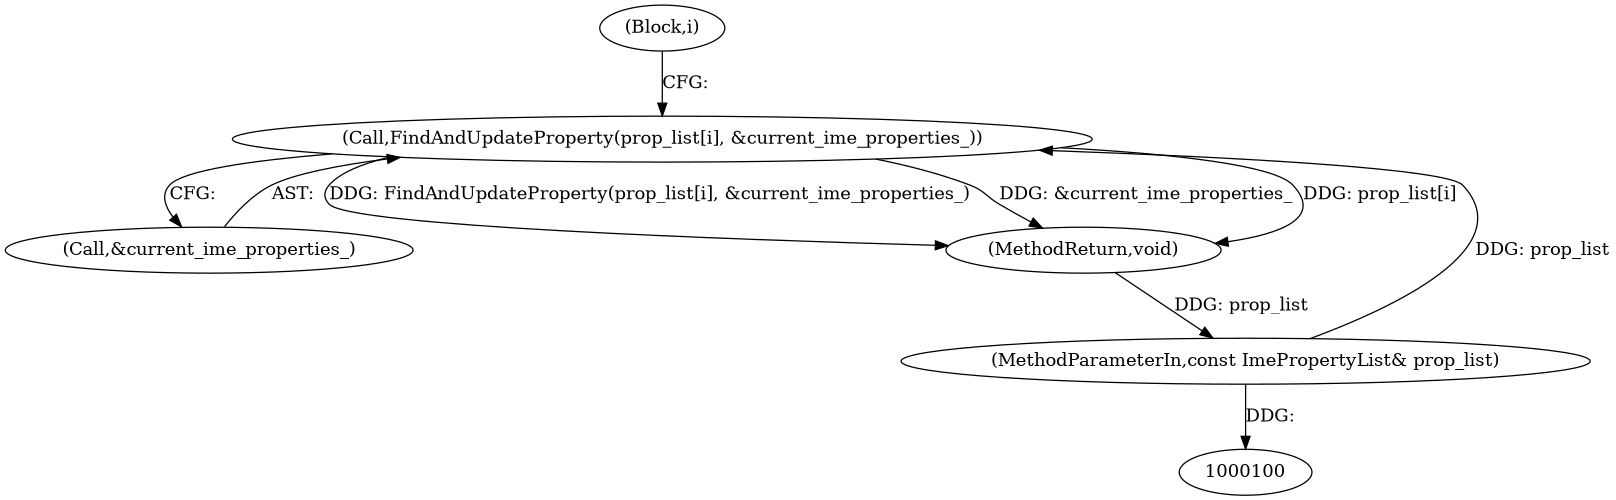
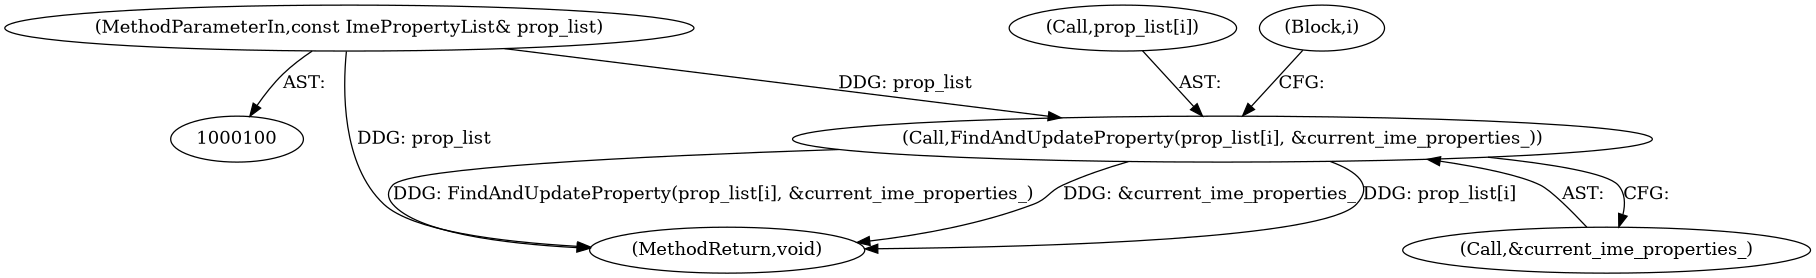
node "(Call,prop_list[i])": added
edge "(MethodReturn,void)" -> "(MethodParameterIn,const ImePropertyList& prop_list)": reversed
edge "(MethodParameterIn,const ImePropertyList& prop_list)" -> "1000100": label "DDG: " -> "AST: "
